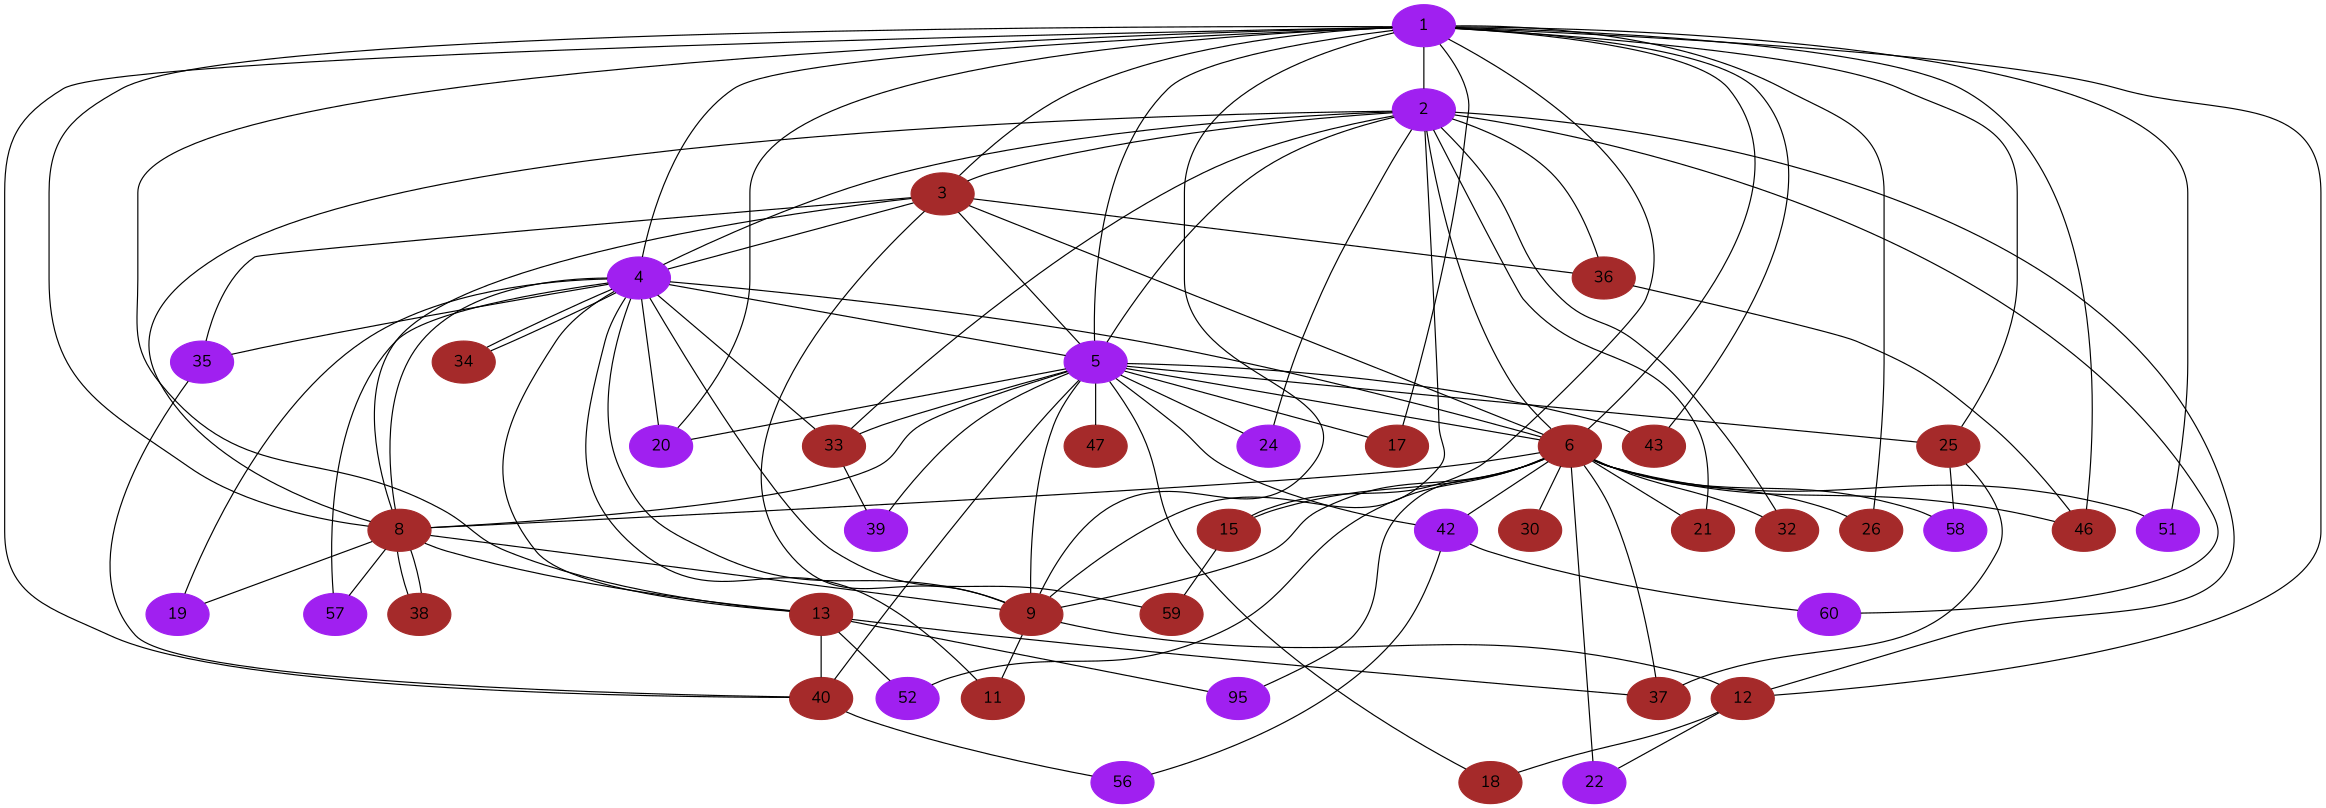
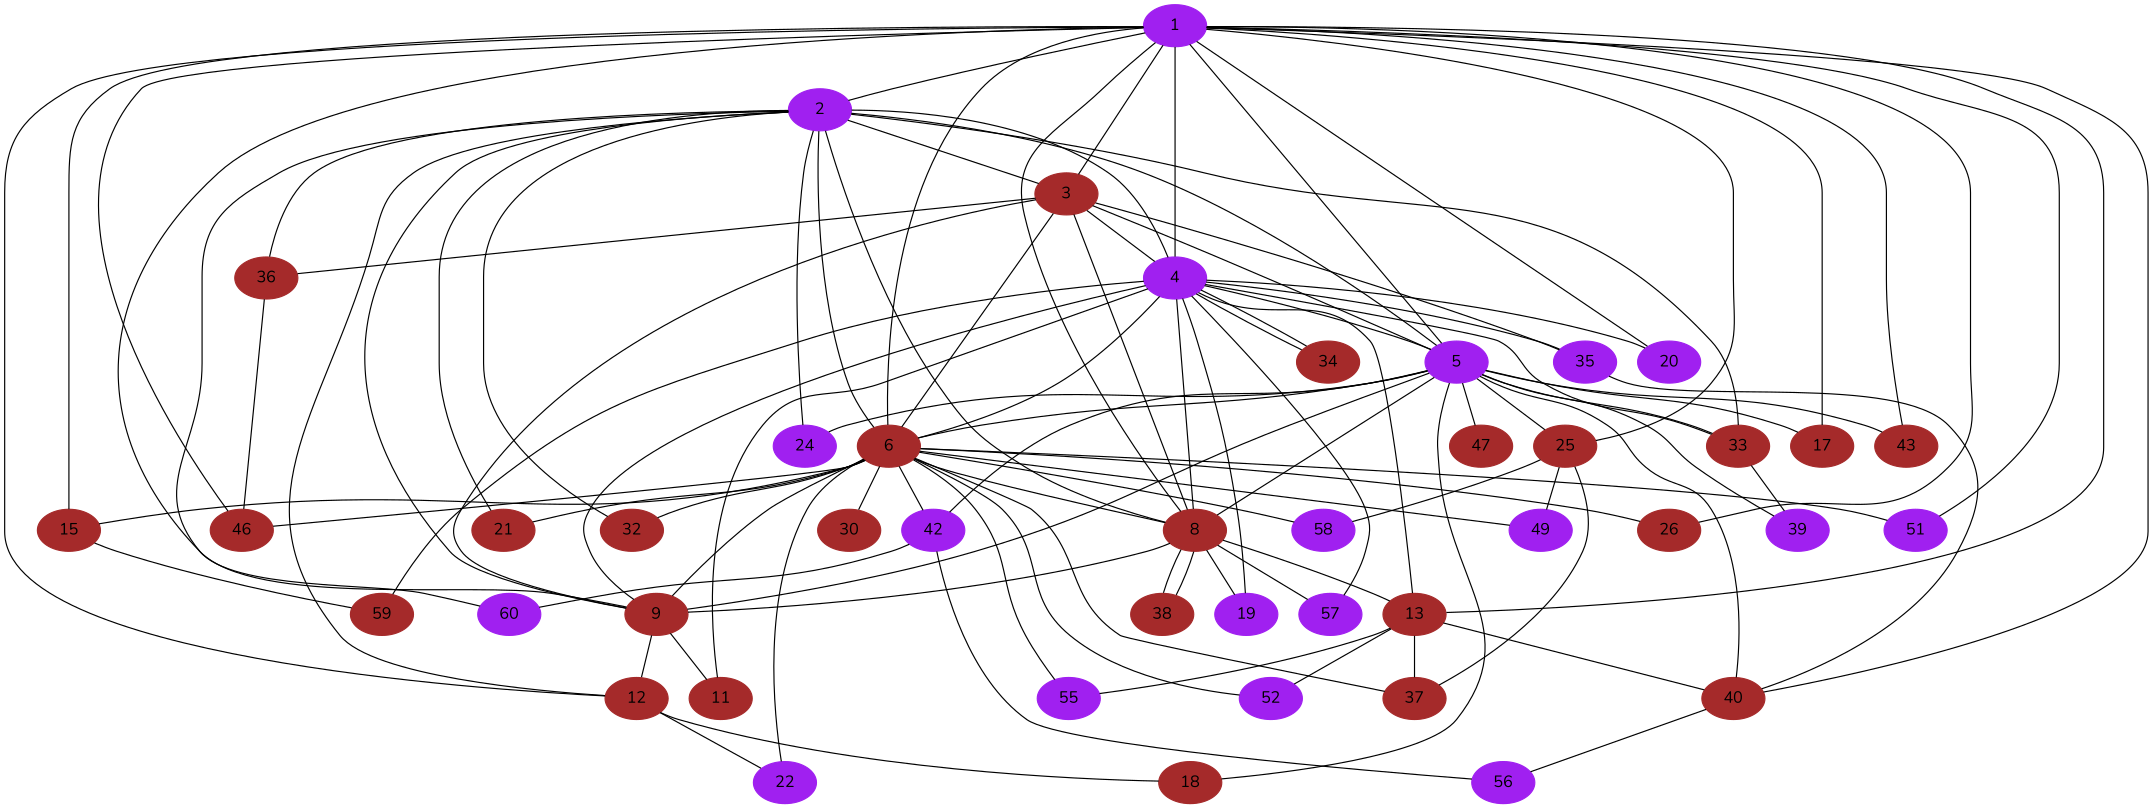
edge "5" -- "20": removed
node "49": added
node "95": label "95" -> "55"
